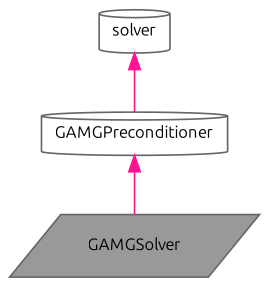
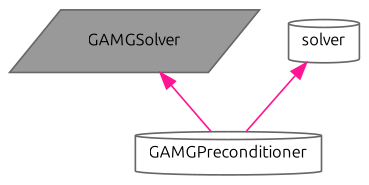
edge "GAMGSolver" -> "GAMGPreconditioner": reversed
